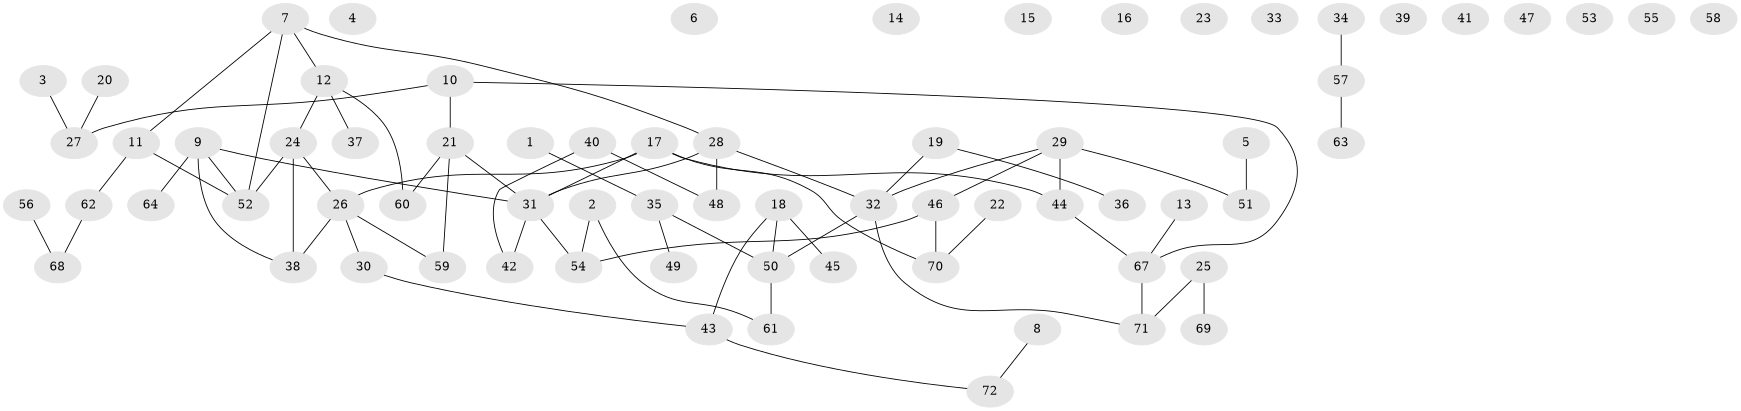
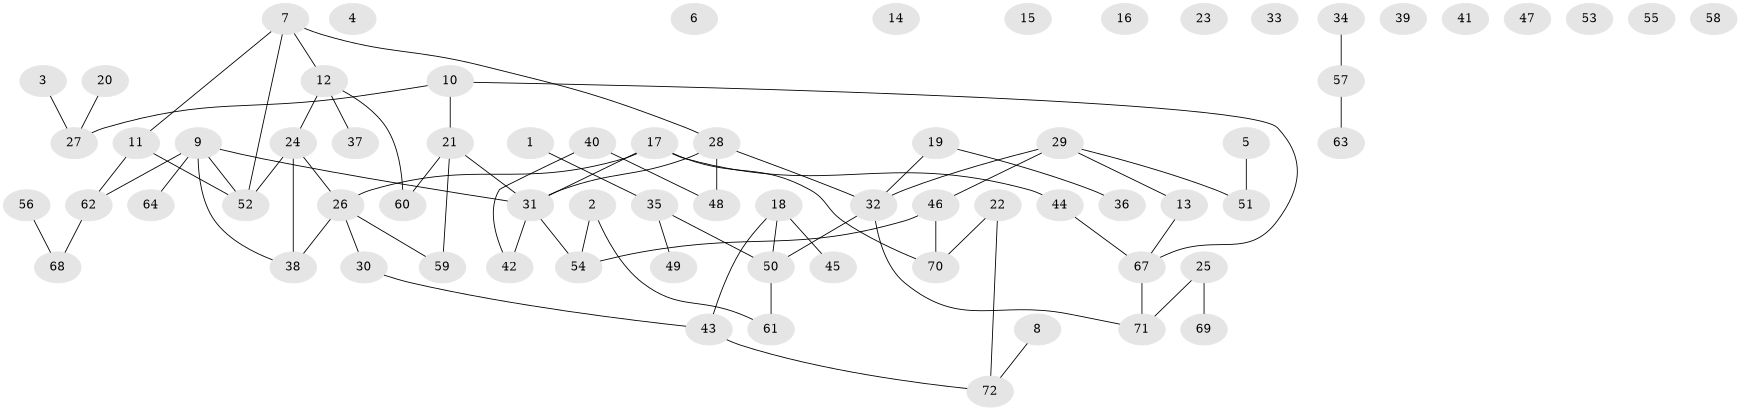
edge "29" -- "44": now "29" -- "13"
edge "9" -- "62": added
edge "22" -- "72": added
